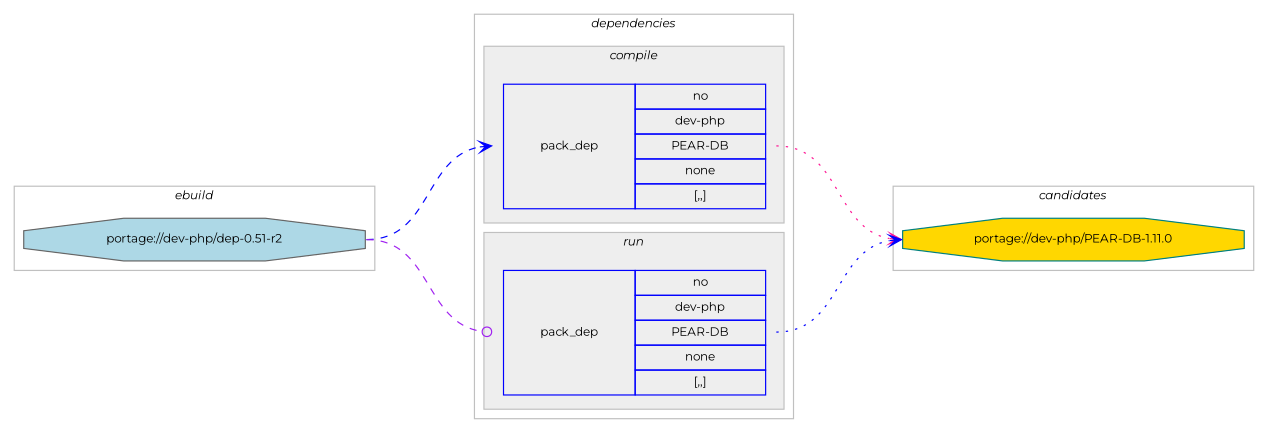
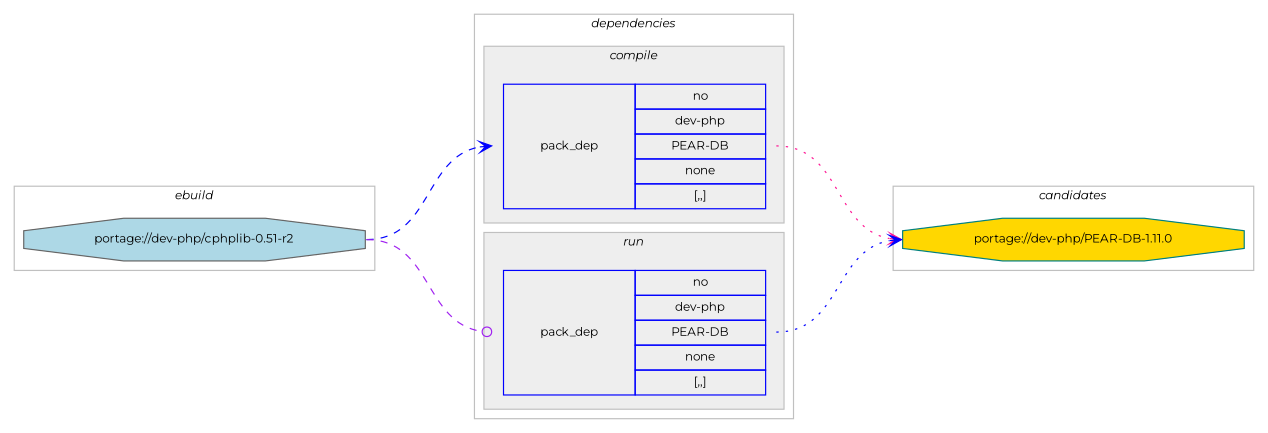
node "portage://dev-php/dep-0.51-r2": label "portage://dev-php/dep-0.51-r2" -> "portage://dev-php/cphplib-0.51-r2"
